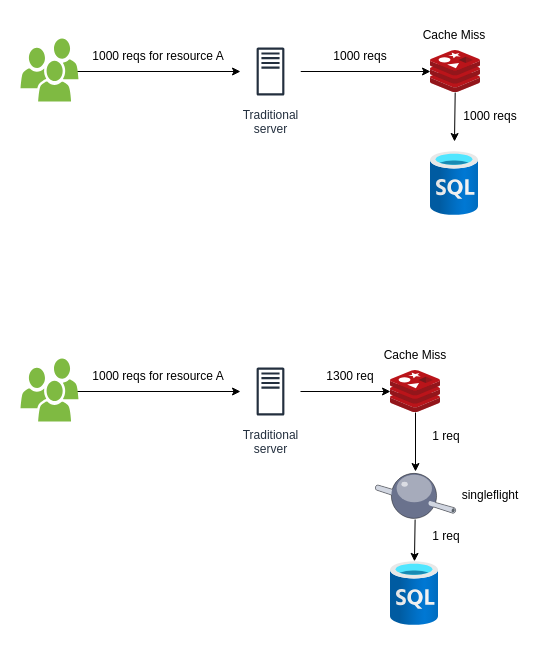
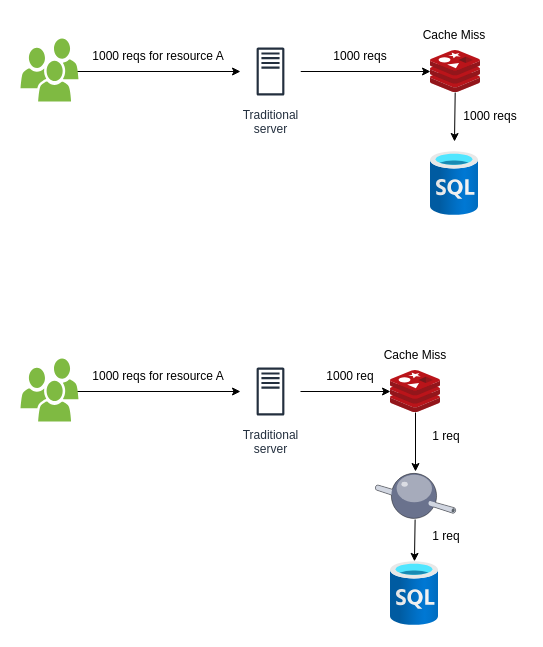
node "1300 req": label "1300 req" -> "1000 req"
node "singleflight": removed
